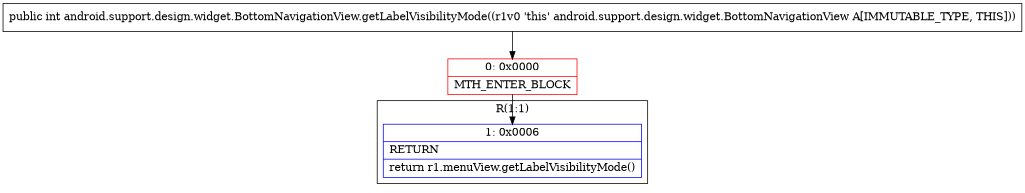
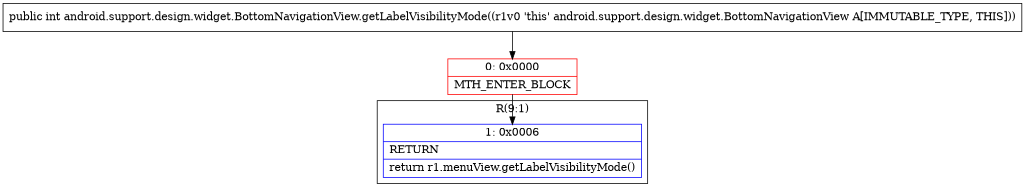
cluster "R(1:1)": label "R(1:1)" -> "R(9:1)"
